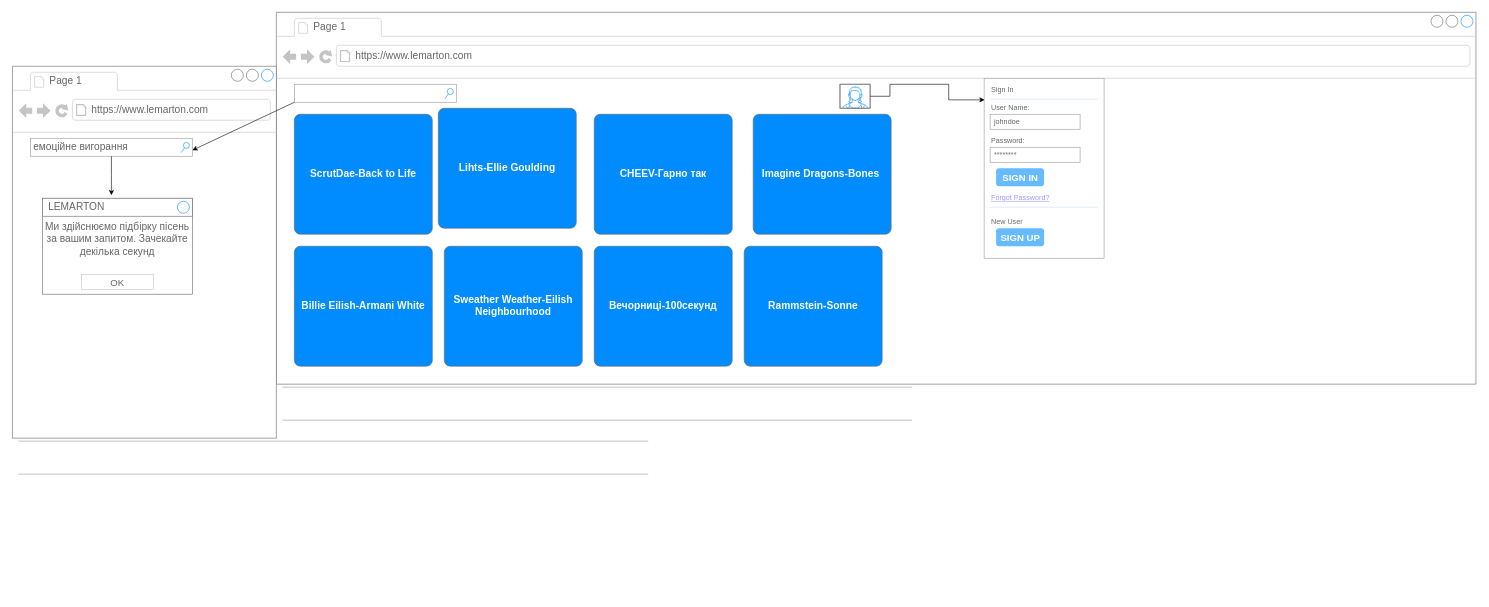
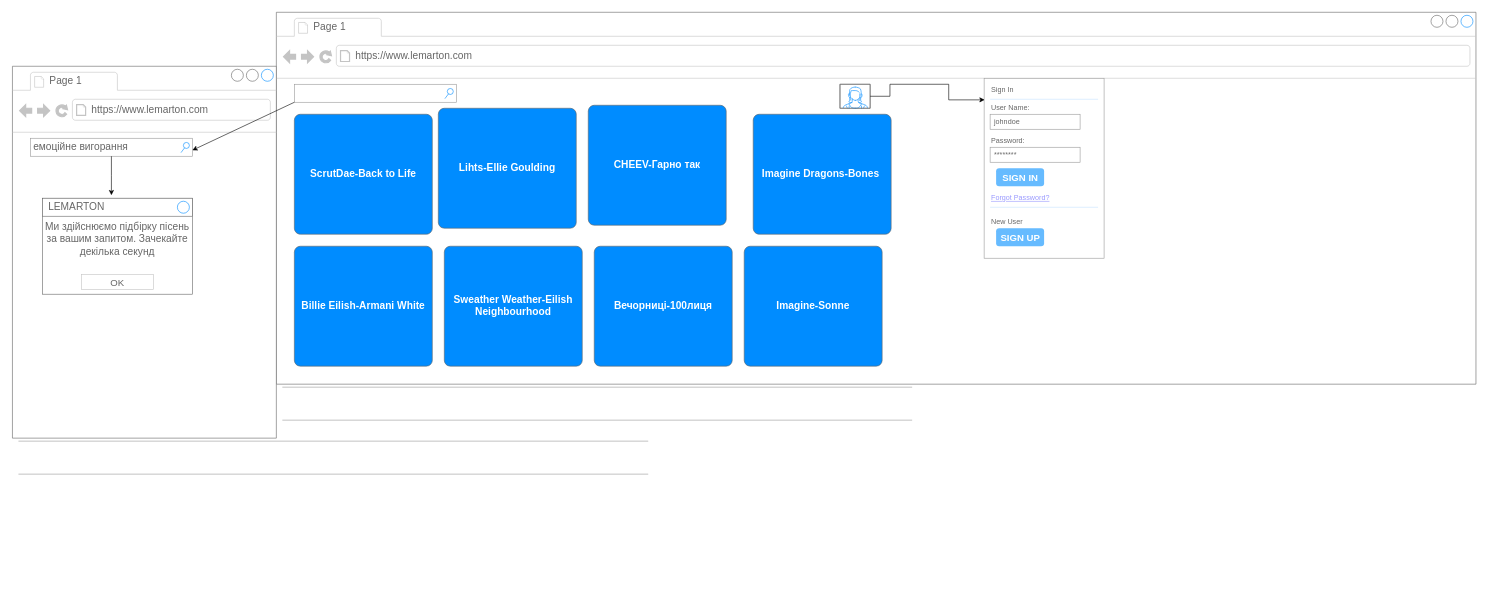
node "CHEEV-Гарно так": moved (663, 174) -> (657, 165)
node "Вечорниці-100секунд": label "Вечорниці-100секунд" -> "Вечорниці-100лиця"
node "Rammstein-Sonne": label "Rammstein-Sonne" -> "Imagine-Sonne"
